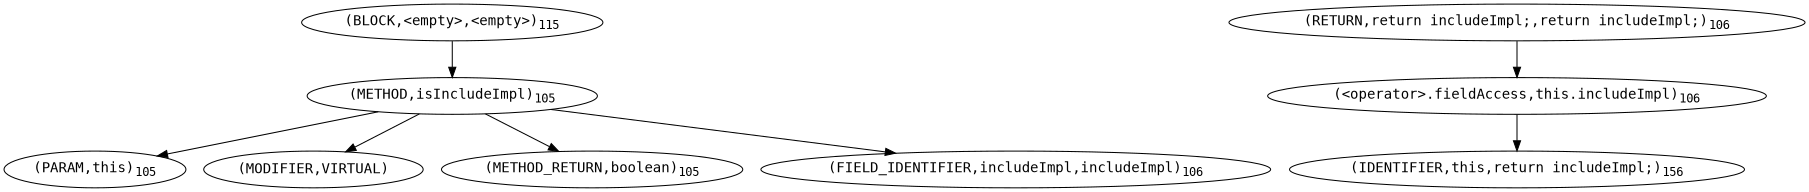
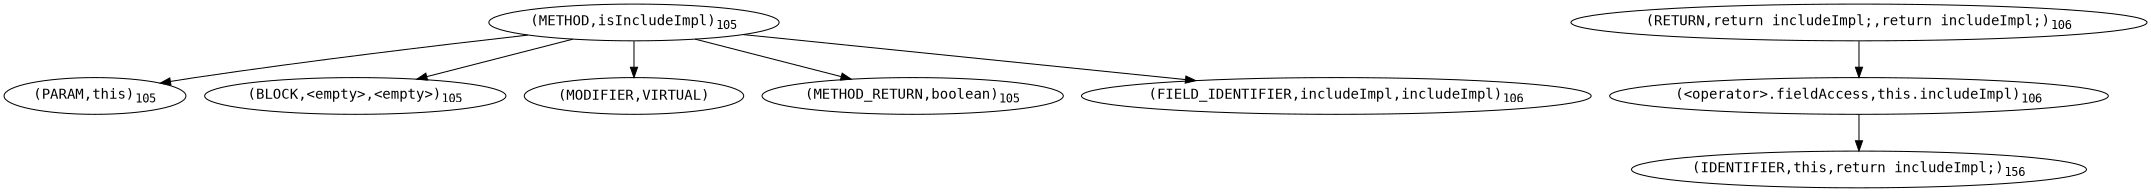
node "(BLOCK,<empty>,<empty>)": text "115" -> "105"
edge "(BLOCK,<empty>,<empty>)" -> "(METHOD,isIncludeImpl)": reversed
